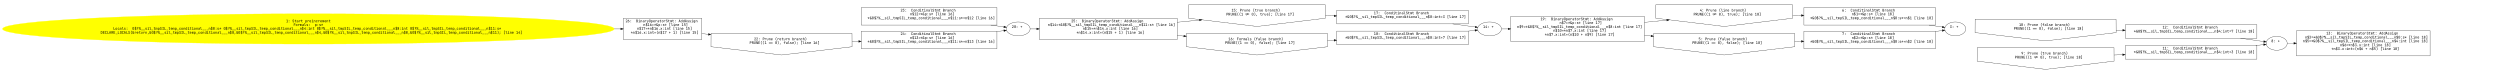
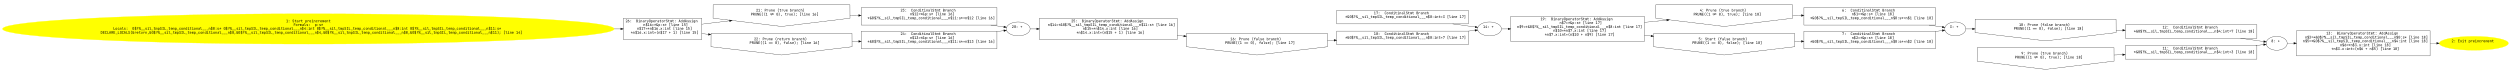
node "21: Prune (true branch) PRUNE((1 != 0), true); [line 16]": added
node "15: Prune (true branch) PRUNE((1 != 0), true); [line 17]": removed
node "4: Prune (line branch) PRUNE((1 != 0), true); [line 18]": label "4: Prune (line branch) PRUNE((1 != 0), true); [line 18]" -> "4: Prune (true branch) PRUNE((1 != 0), true); [line 18]"
edge "3: +" -> "10: Prune (false branch) PRUNE((1 == 0), false); [line 18]": added
node "16: Formals (false branch) PRUNE((1 == 0), false); [line 17]": label "16: Formals (false branch) PRUNE((1 == 0), false); [line 17]" -> "16: Prune (false branch) PRUNE((1 == 0), false); [line 17]"
node "5: Prune (false branch) PRUNE((1 == 0), false); [line 18]": label "5: Prune (false branch) PRUNE((1 == 0), false); [line 18]" -> "5: Start (false branch) PRUNE((1 == 0), false); [line 18]"
node "2: Exit preincrement": added
